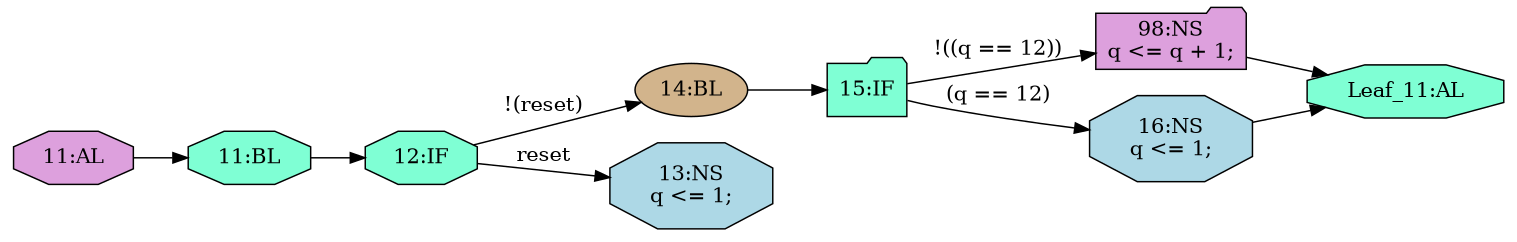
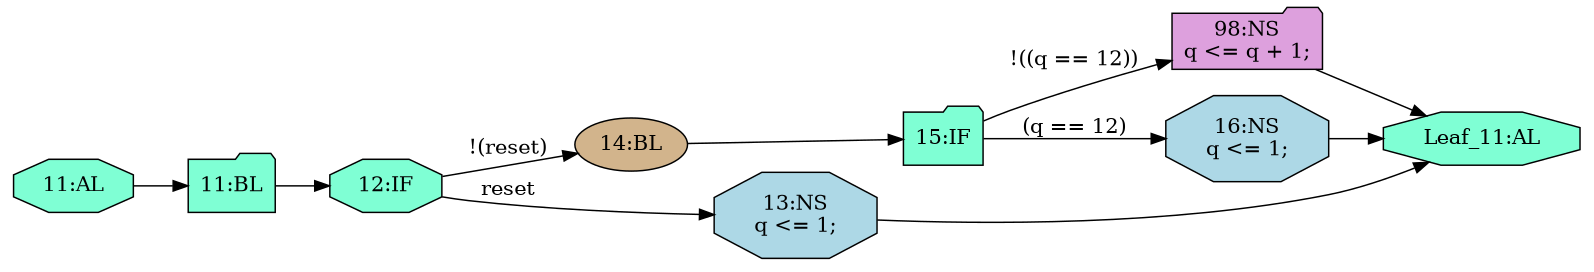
node "11:AL": fillcolor plum -> aquamarine
node "11:BL": shape octagon -> folder
edge "13:NS q <= 1;" -> "Leaf_11:AL": added
